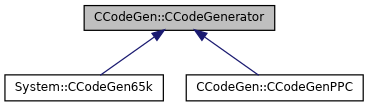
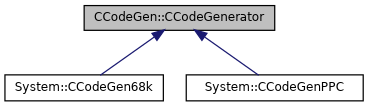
node "System::CCodeGen65k": label "System::CCodeGen65k" -> "System::CCodeGen68k"
node "CCodeGen::CCodeGenPPC": label "CCodeGen::CCodeGenPPC" -> "System::CCodeGenPPC"
